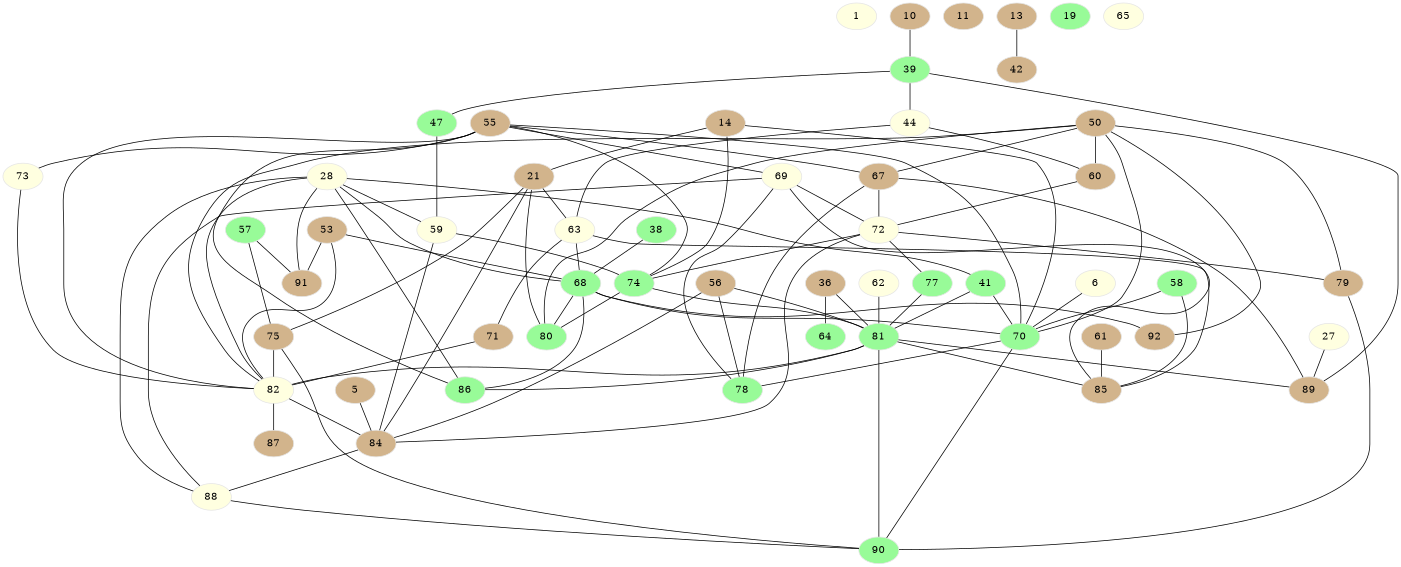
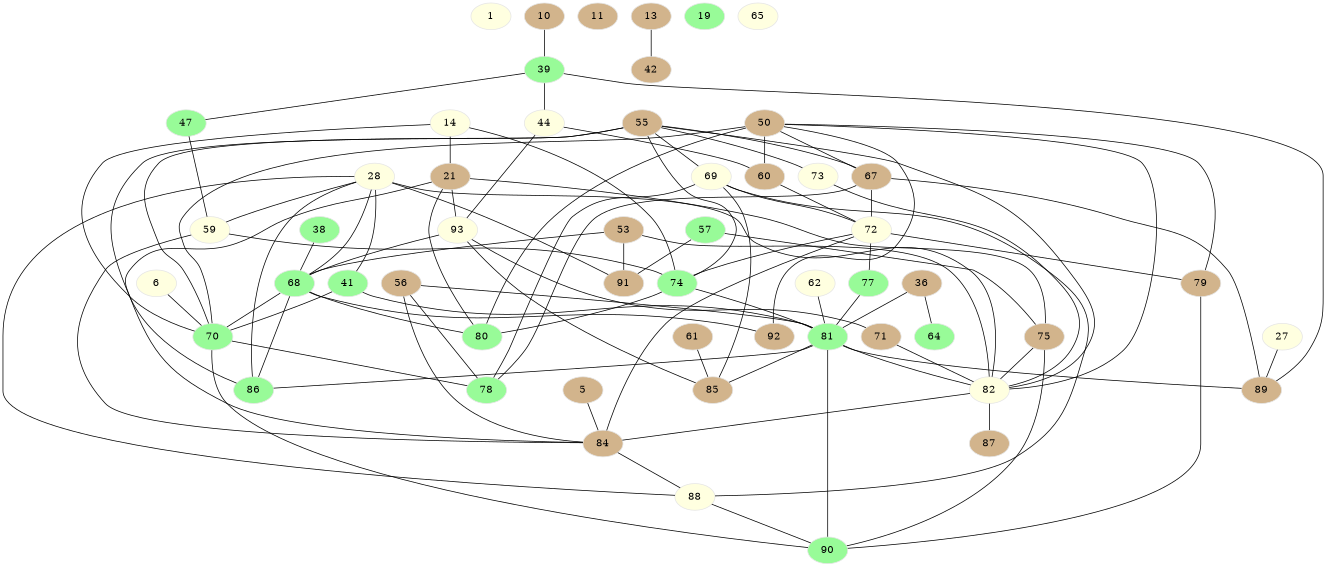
node "14": fillcolor tan -> lightyellow
node "63": label "63" -> "93"
node "58": removed
